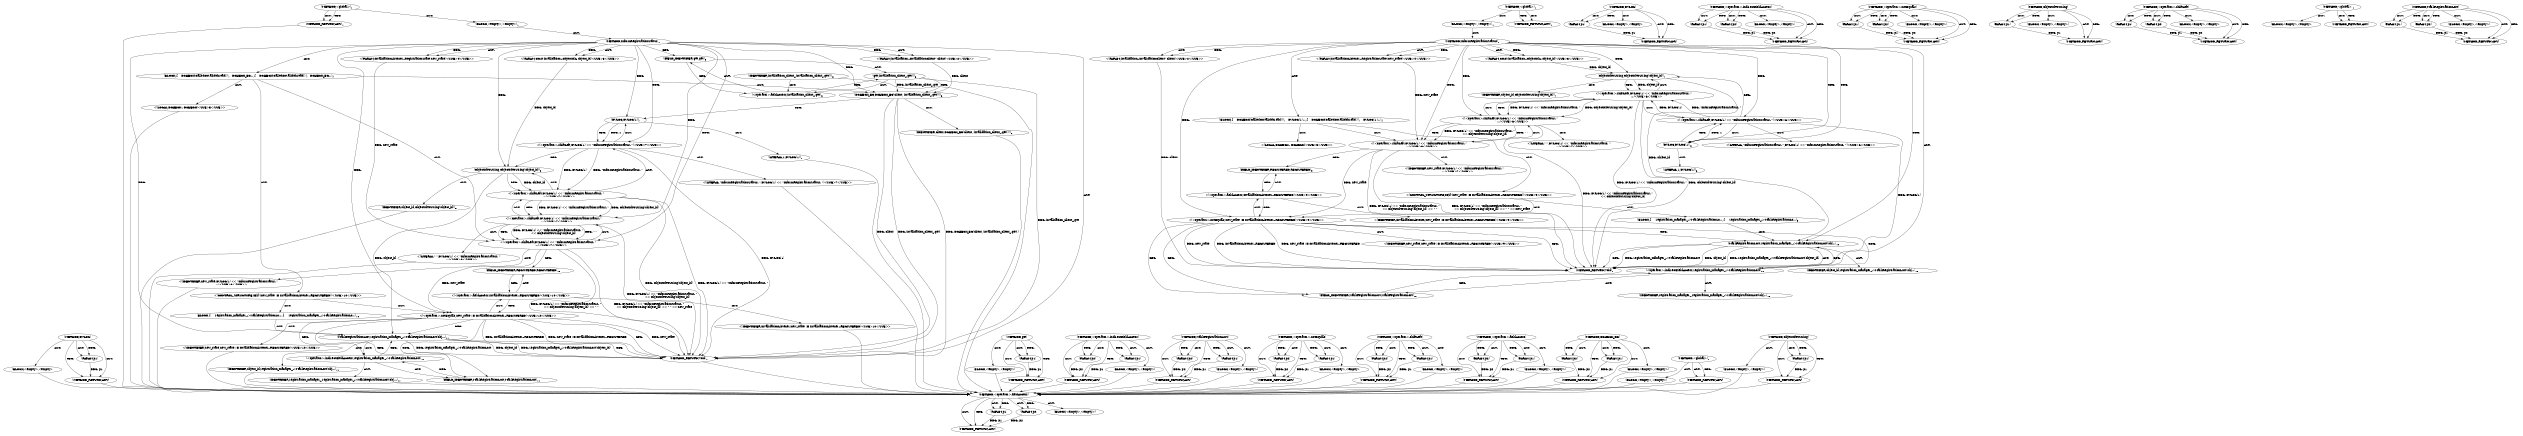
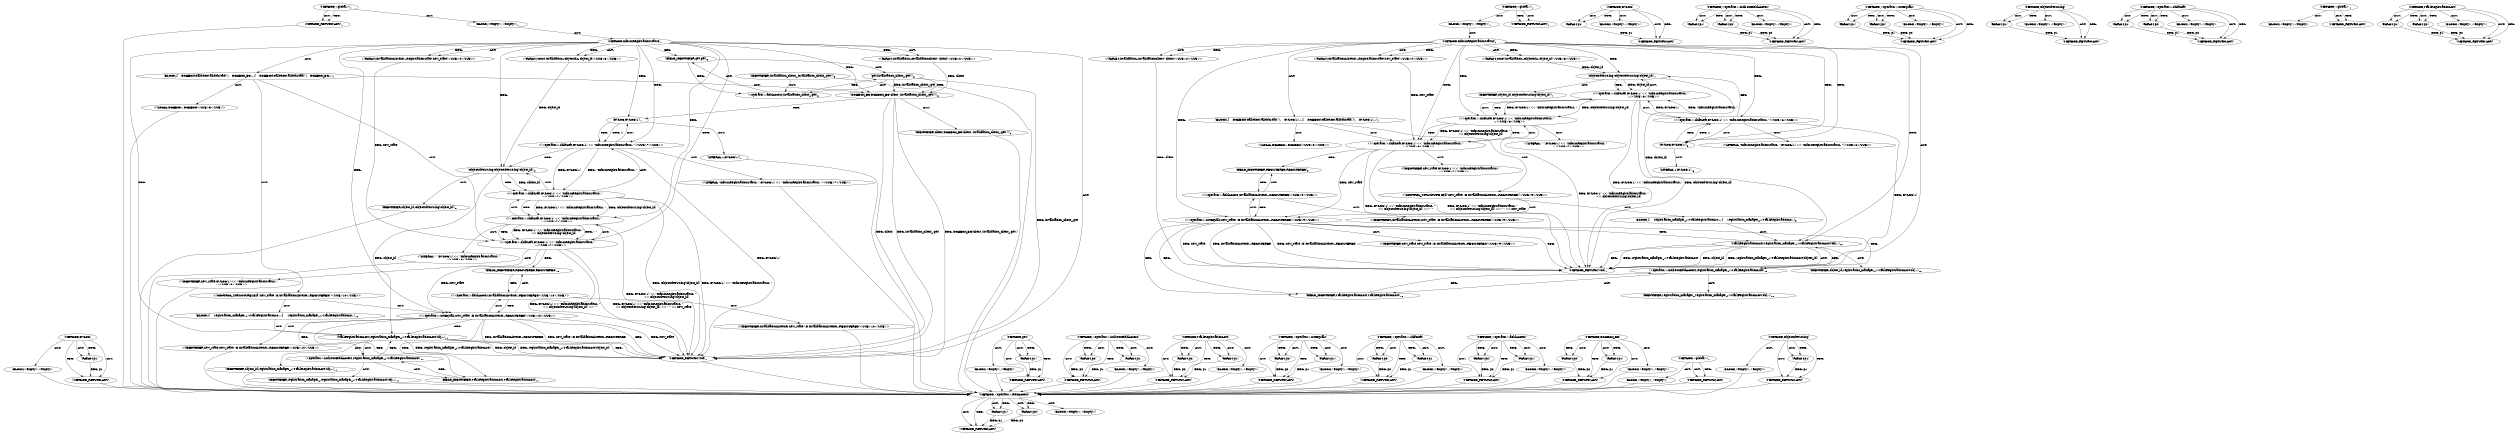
edge "(FIELD_IDENTIFIER,get,get)" -> "(<operator>.fieldAccess,invalidation_client_.get)": label "CFG: " -> "DDG: "
